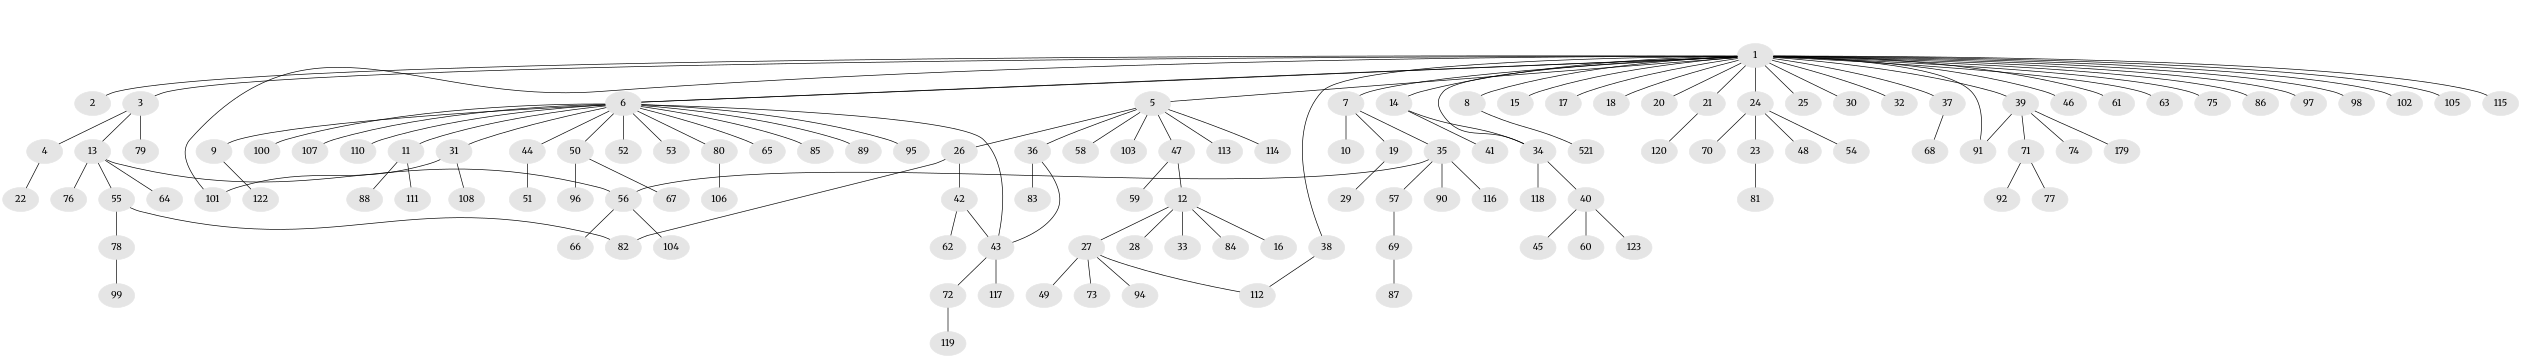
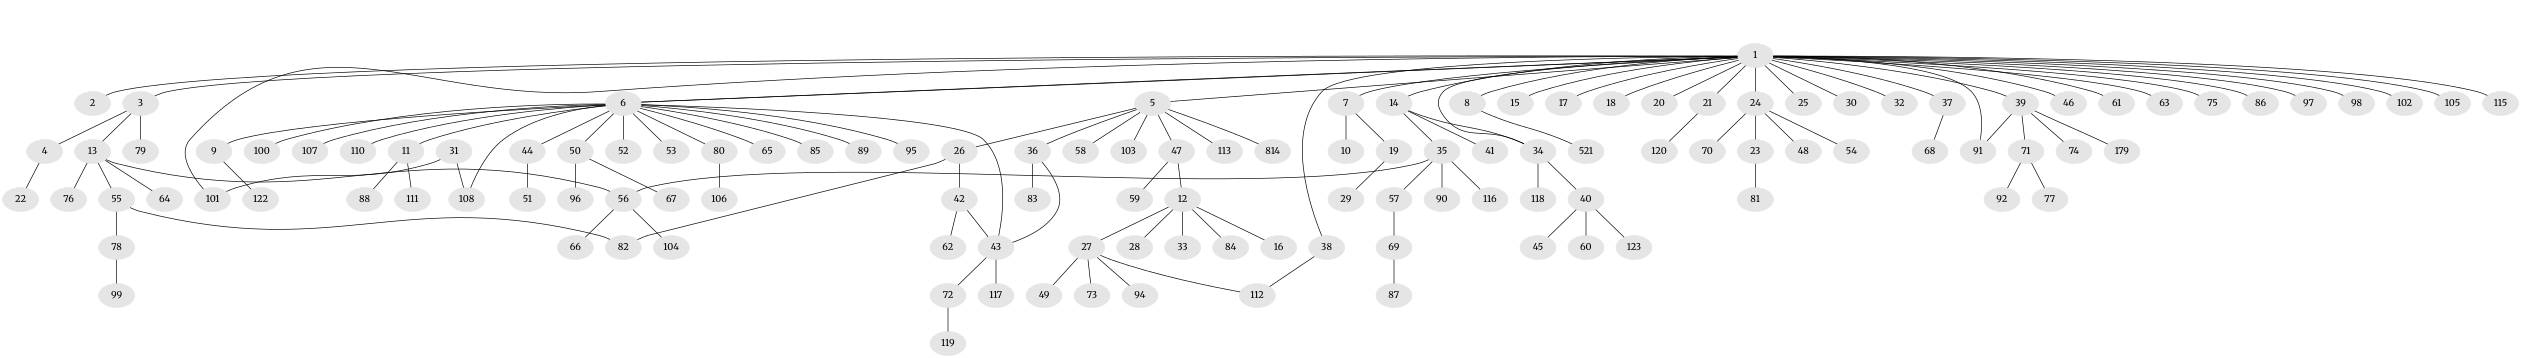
edge "6" -- "31": now "6" -- "108"
edge "7" -- "35": now "14" -- "35"
node "114": label "114" -> "814"
